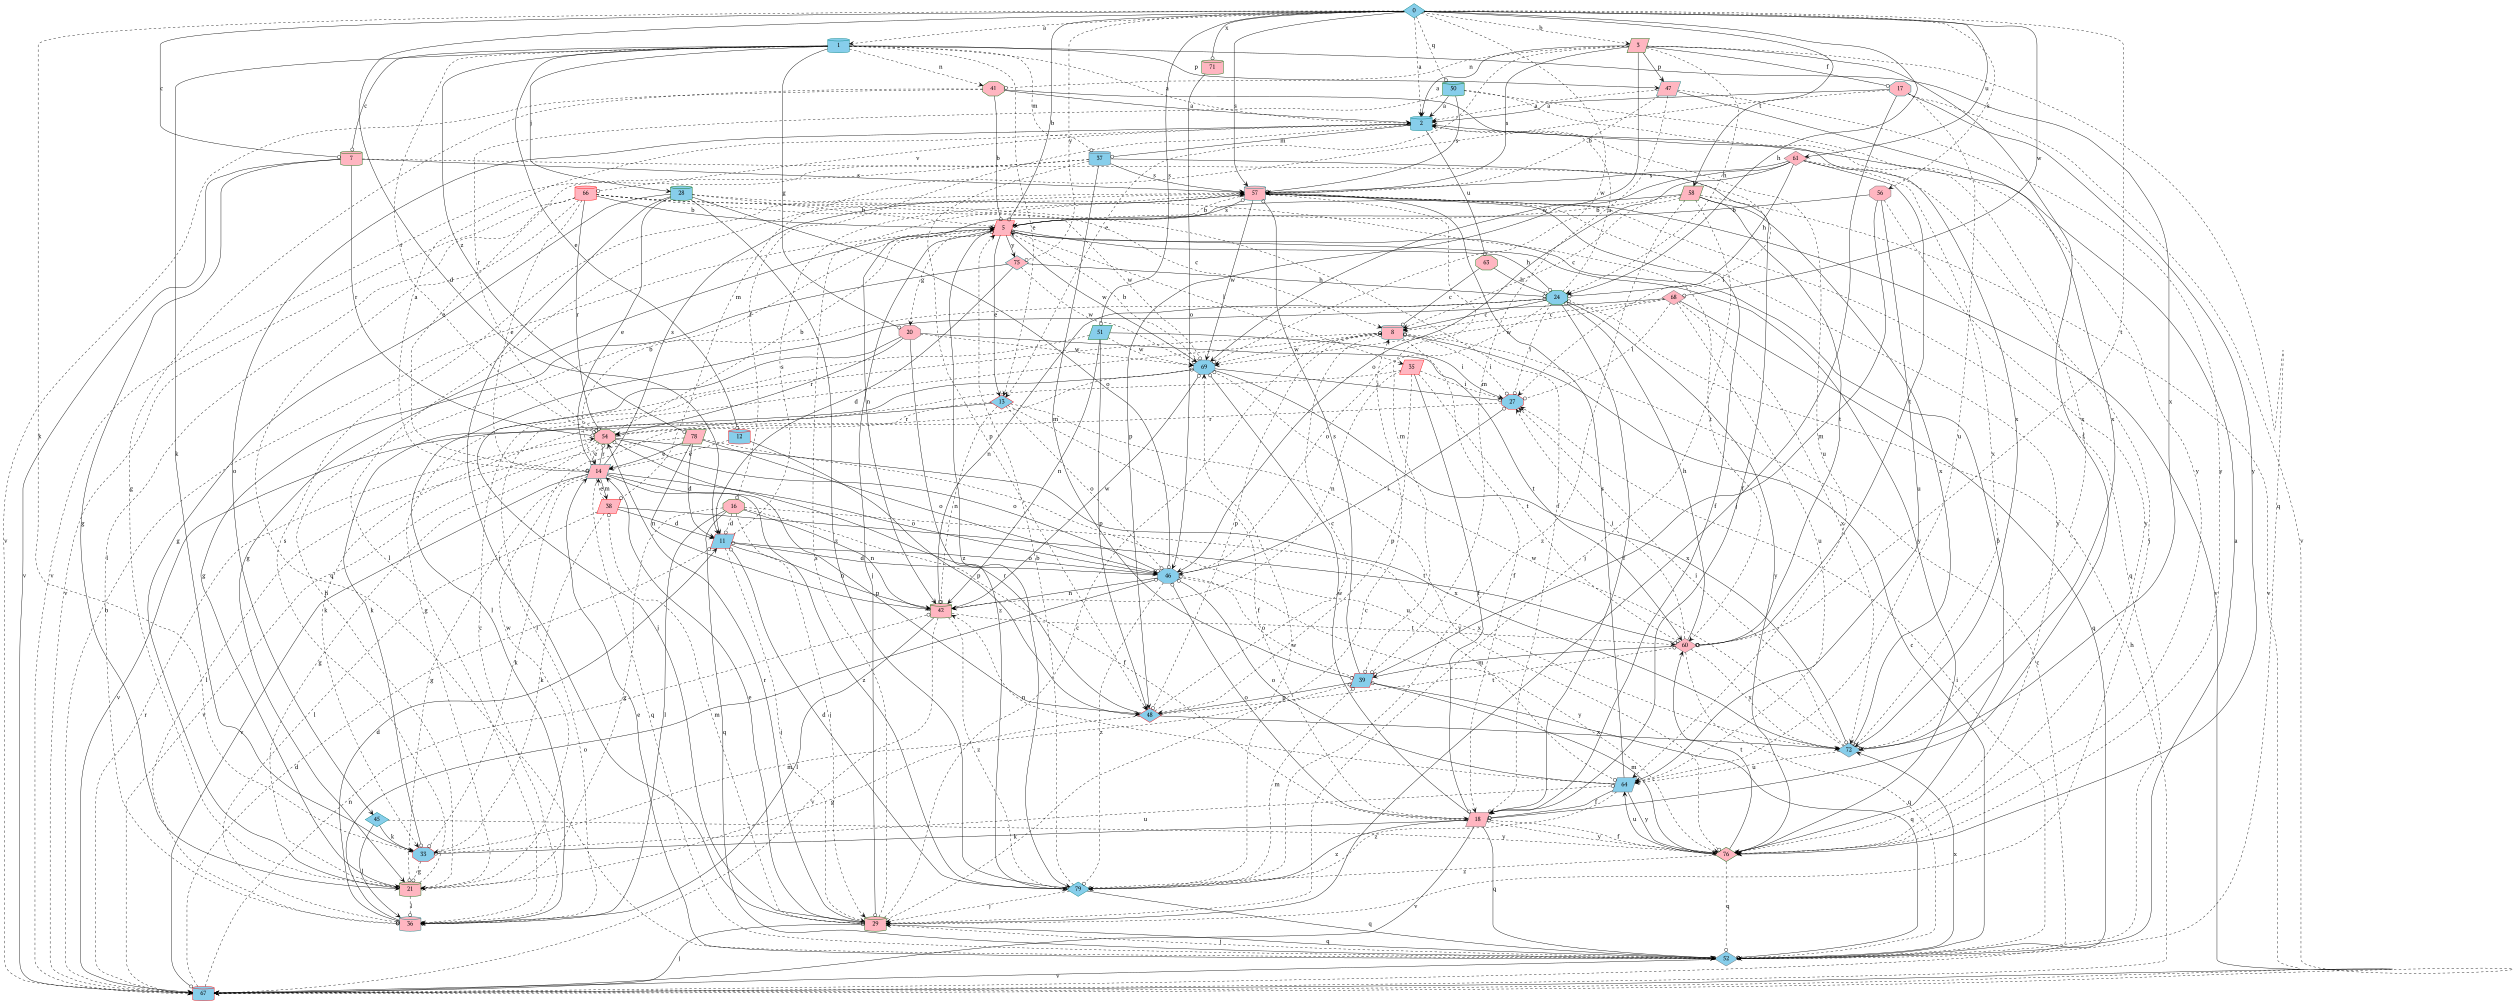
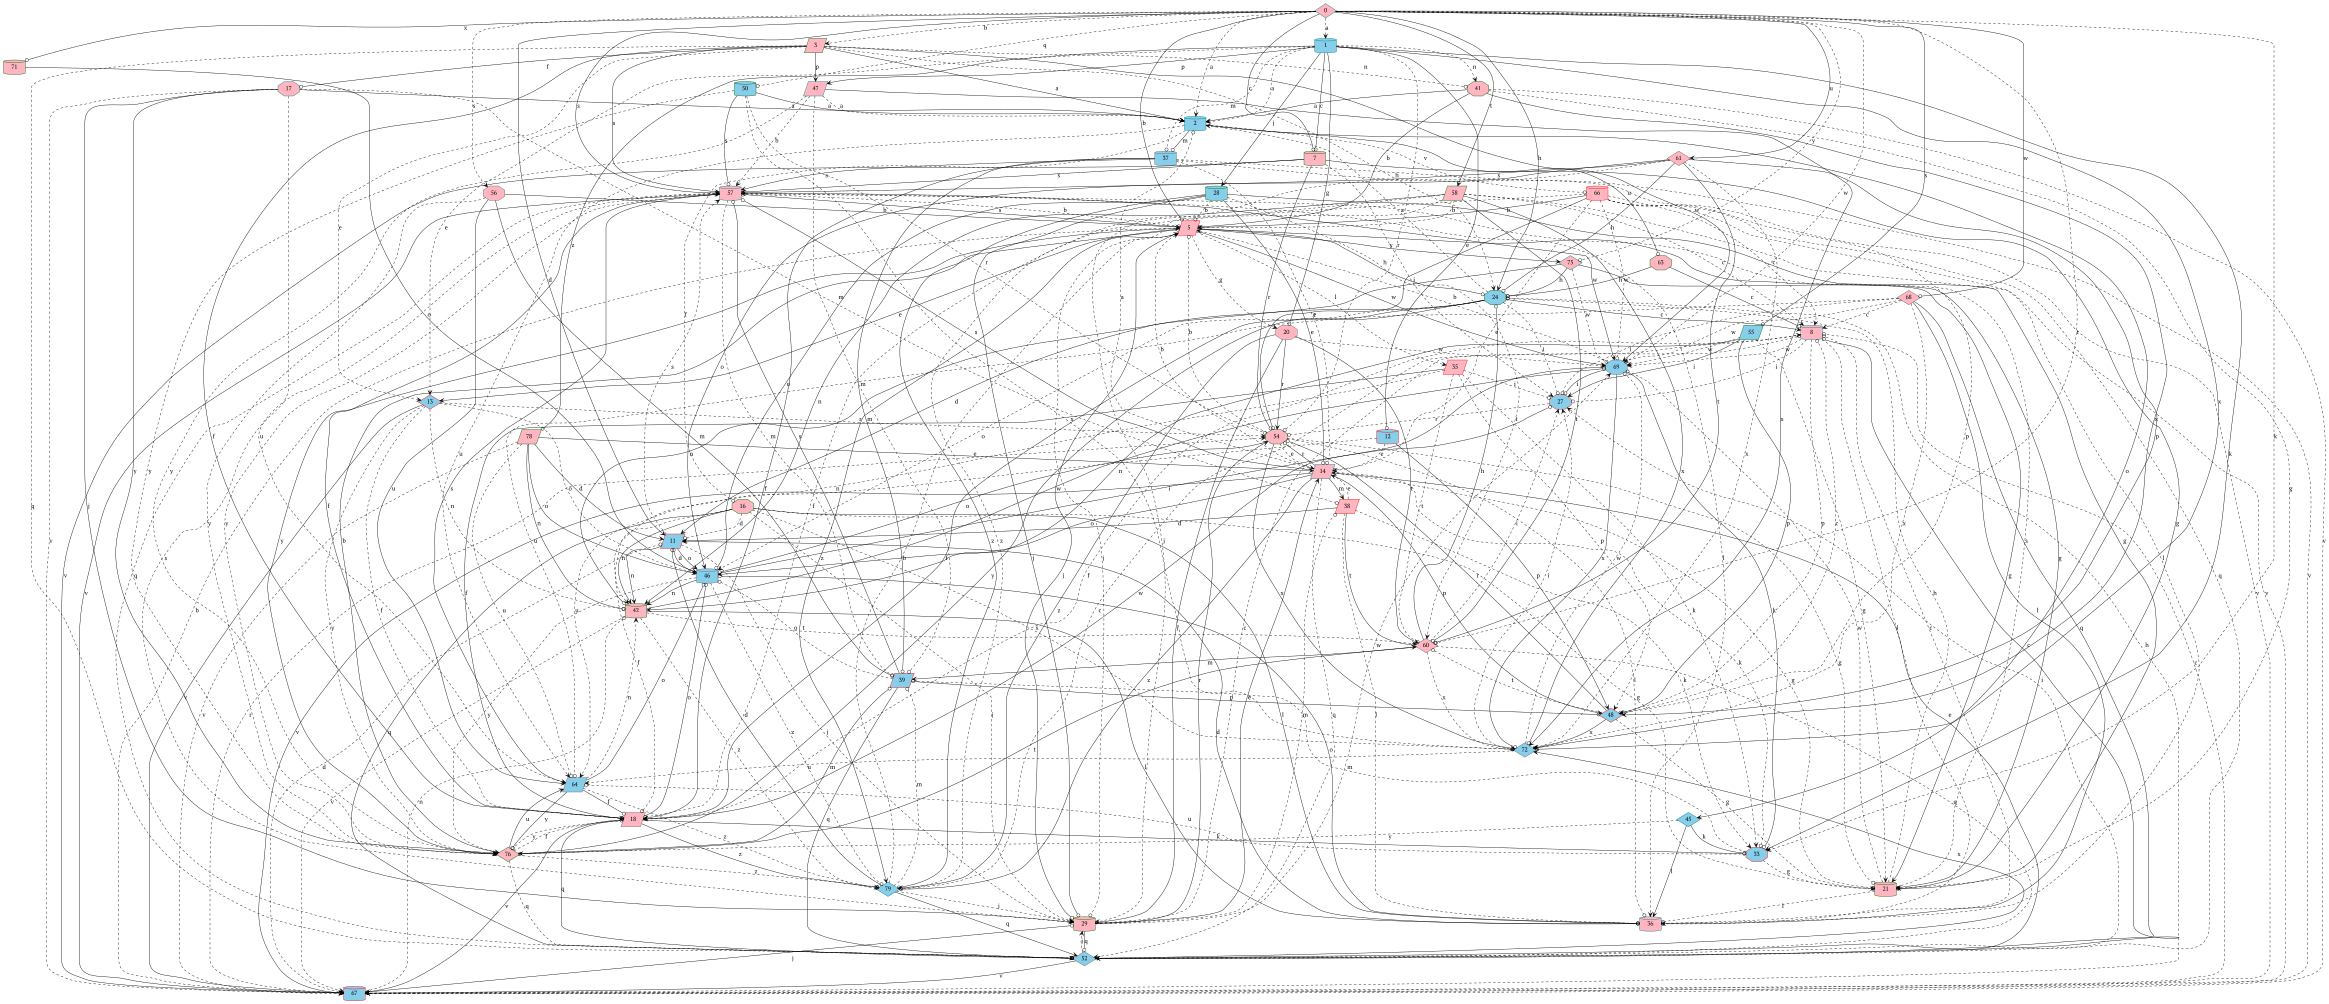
node "0": fillcolor skyblue -> lightpink
node "51": label "51" -> "55"
edge "52" -> "2": removed, label "a"
edge "12" -> "64": added, label "u"
node "46": shape octagon -> cylinder
edge "45" -> "76": arrowhead vee -> odot
